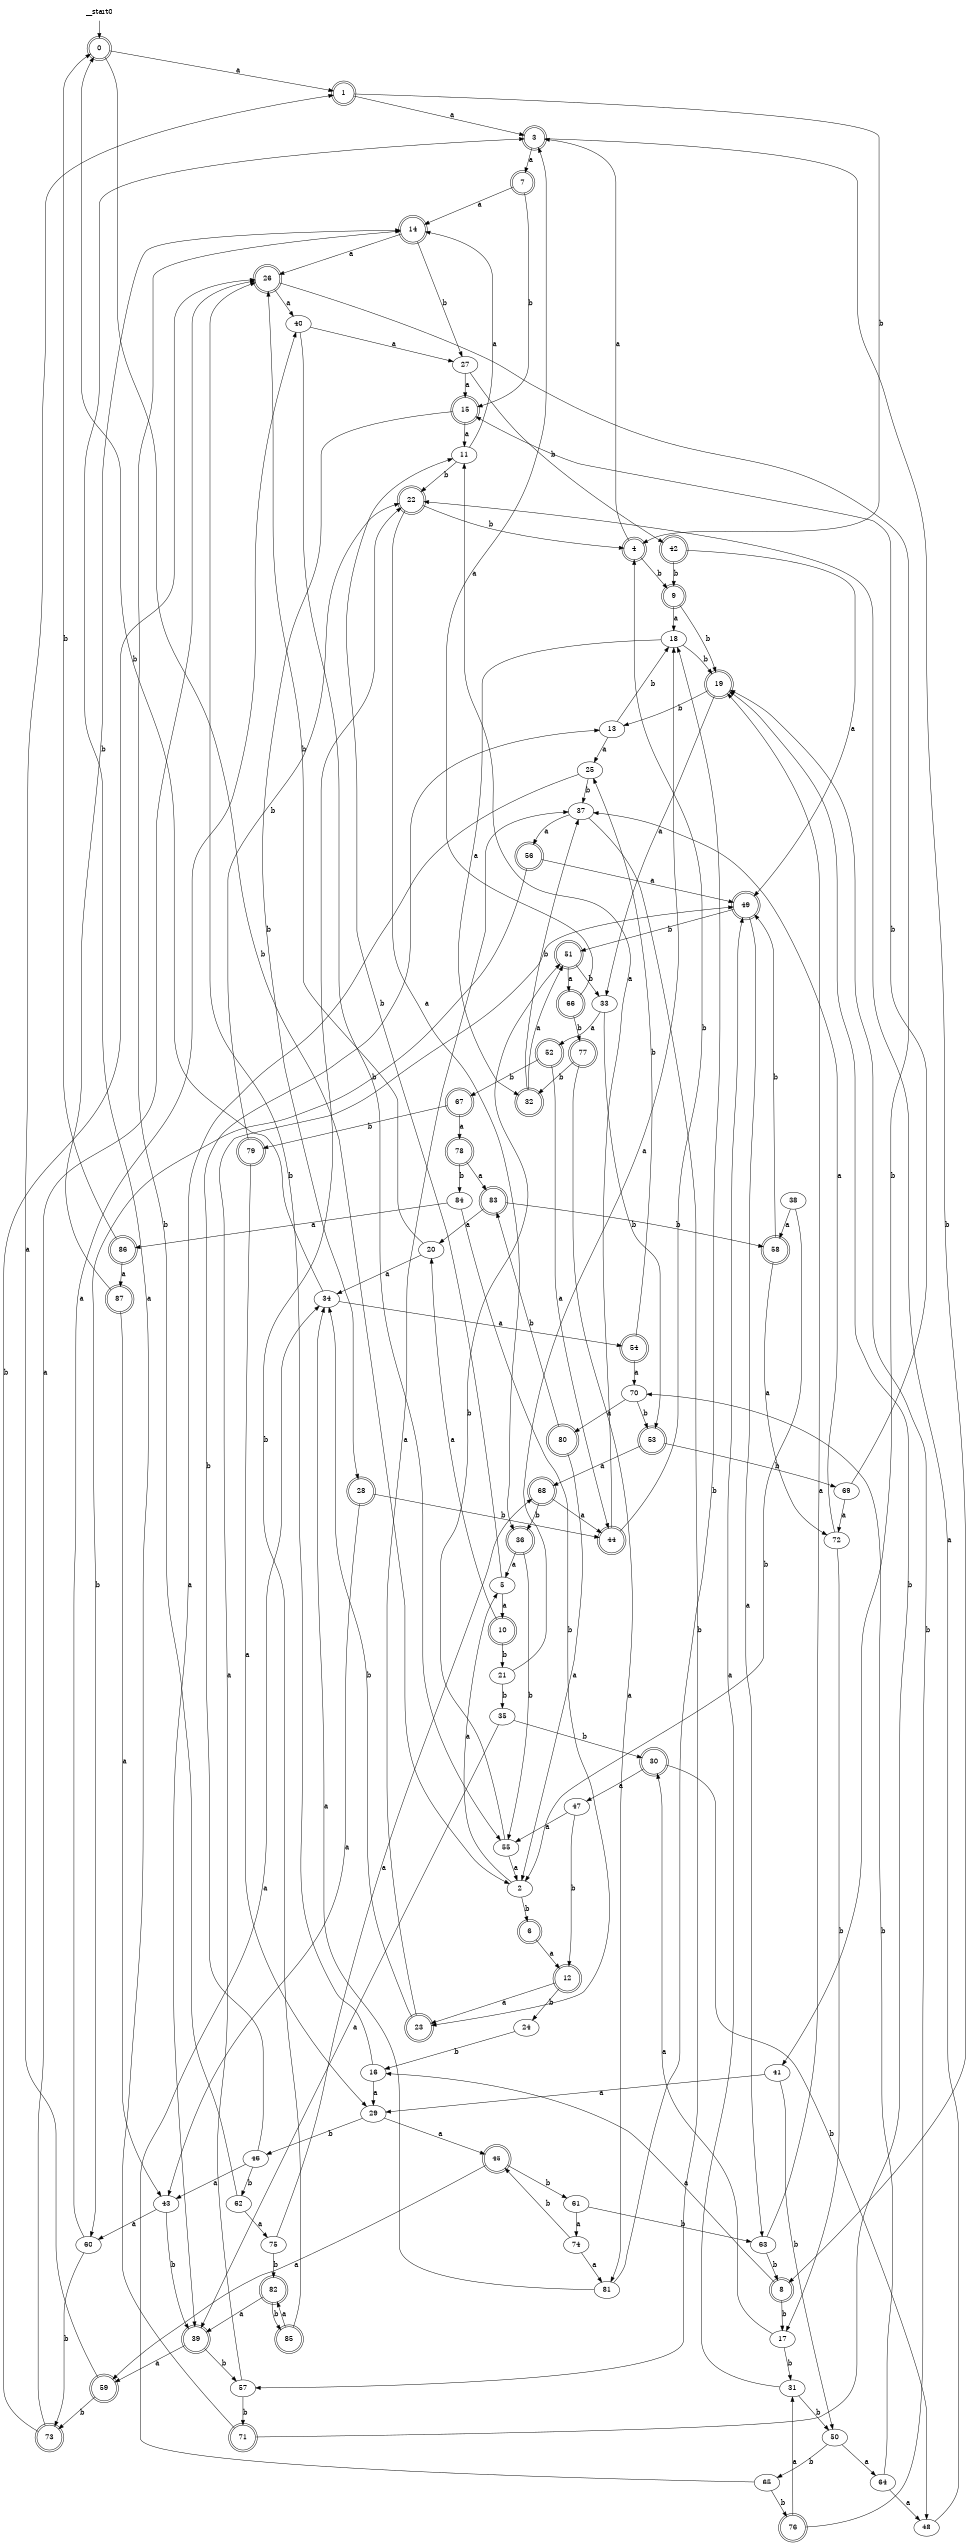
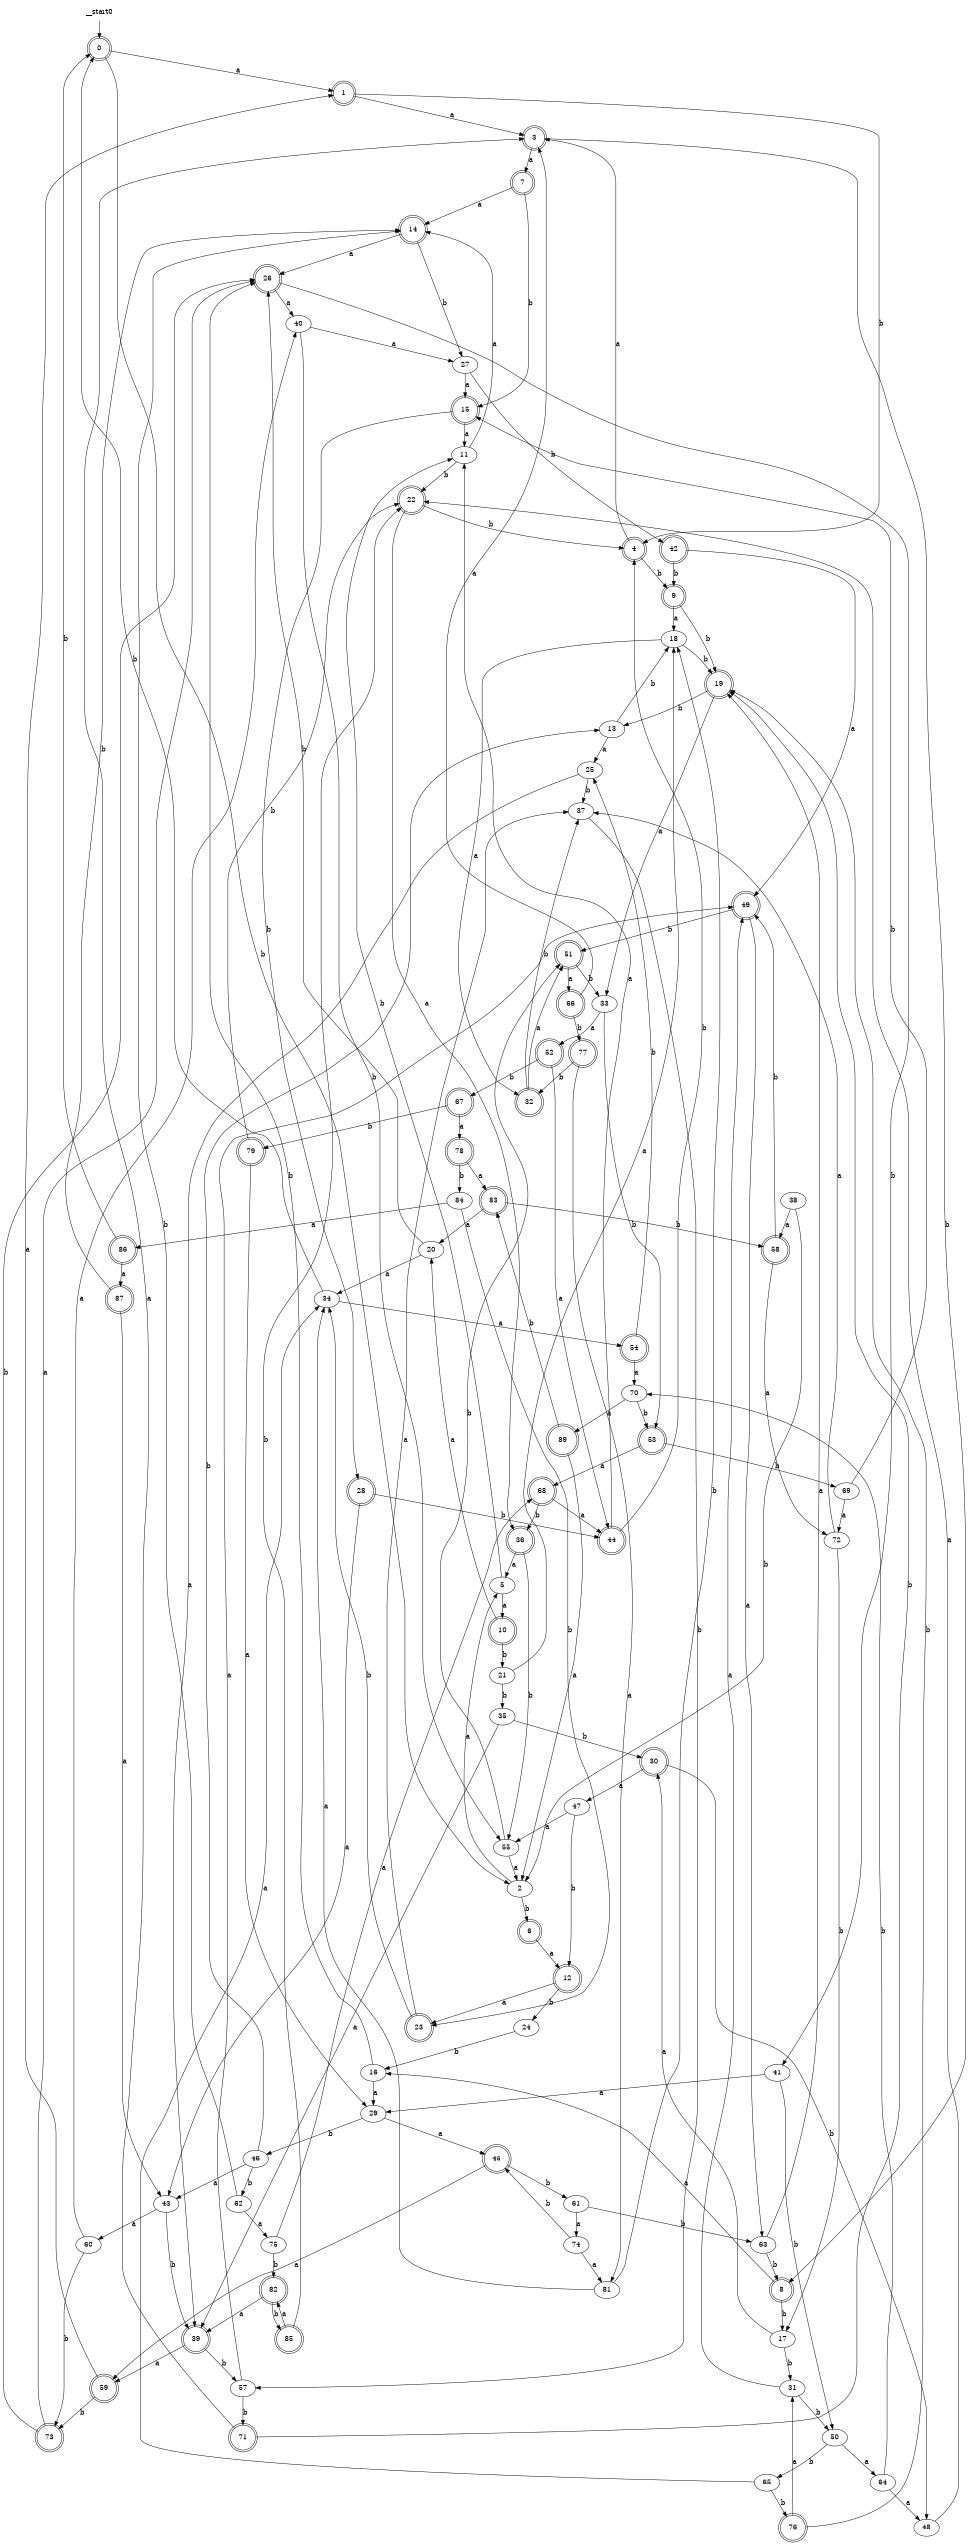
node "56": removed
node "80": label "80" -> "89"
